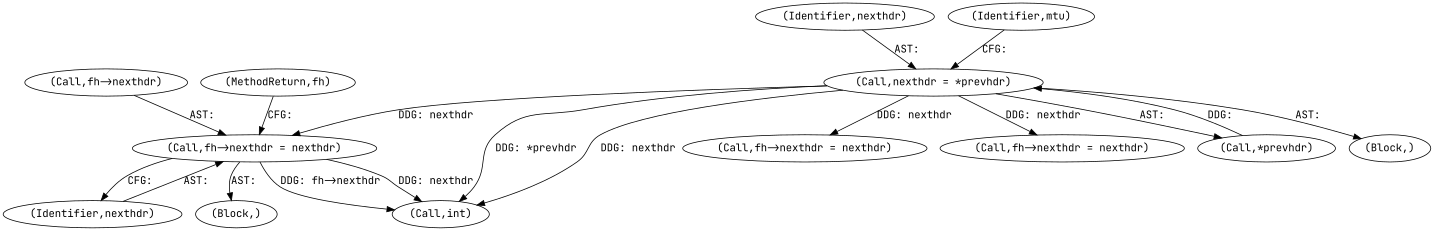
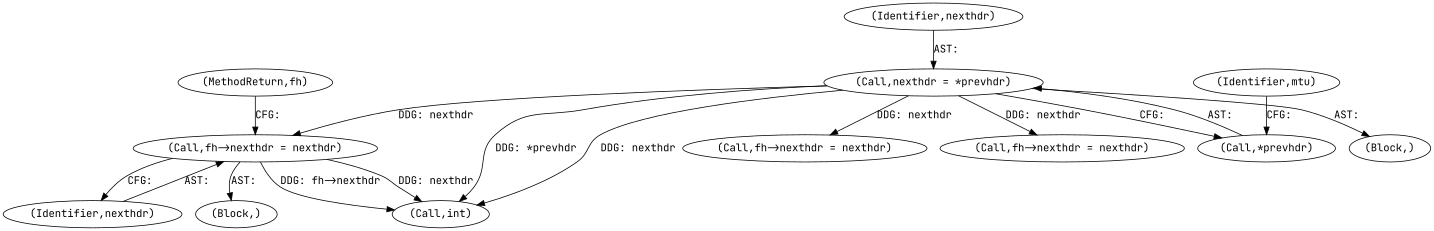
edge "(Identifier,mtu)" -> "(Call,nexthdr = *prevhdr)": now "(Identifier,mtu)" -> "(Call,*prevhdr)"
node "(Call,fh->nexthdr)": removed
edge "(Call,nexthdr = *prevhdr)" -> "(Call,*prevhdr)": label "AST: " -> "CFG: "
edge "(Call,*prevhdr)" -> "(Call,nexthdr = *prevhdr)": label "DDG: " -> "AST: "
